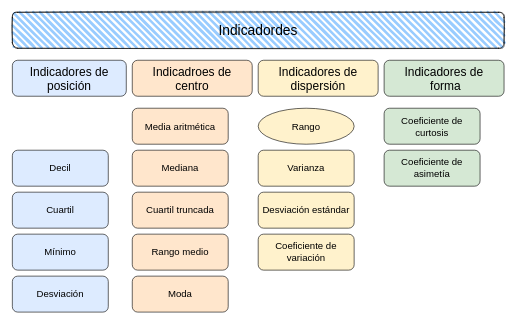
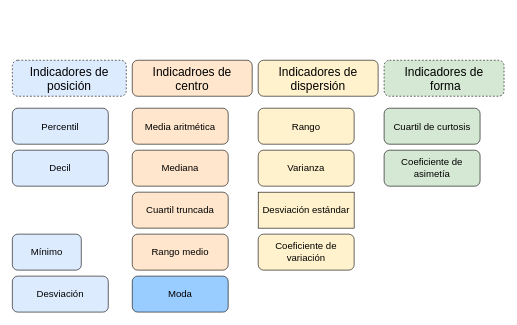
node "Indicadordes": removed
node "Indicadores de posición": style solid -> dashed
node "Indicadores de forma": style solid -> dashed
node "Percentil": added
node "Rango": shape ellipse -> rounded rectangle
node "Coeficiente de curtosis": label "Coeficiente de curtosis" -> "Cuartil de curtosis"
node "Cuartil": removed
node "Desviación estándar": shape rounded rectangle -> rectangle
node "Mínimo": size 96x36 -> 69x36
node "Moda": fillcolor #ffe6cc -> #99ccff
